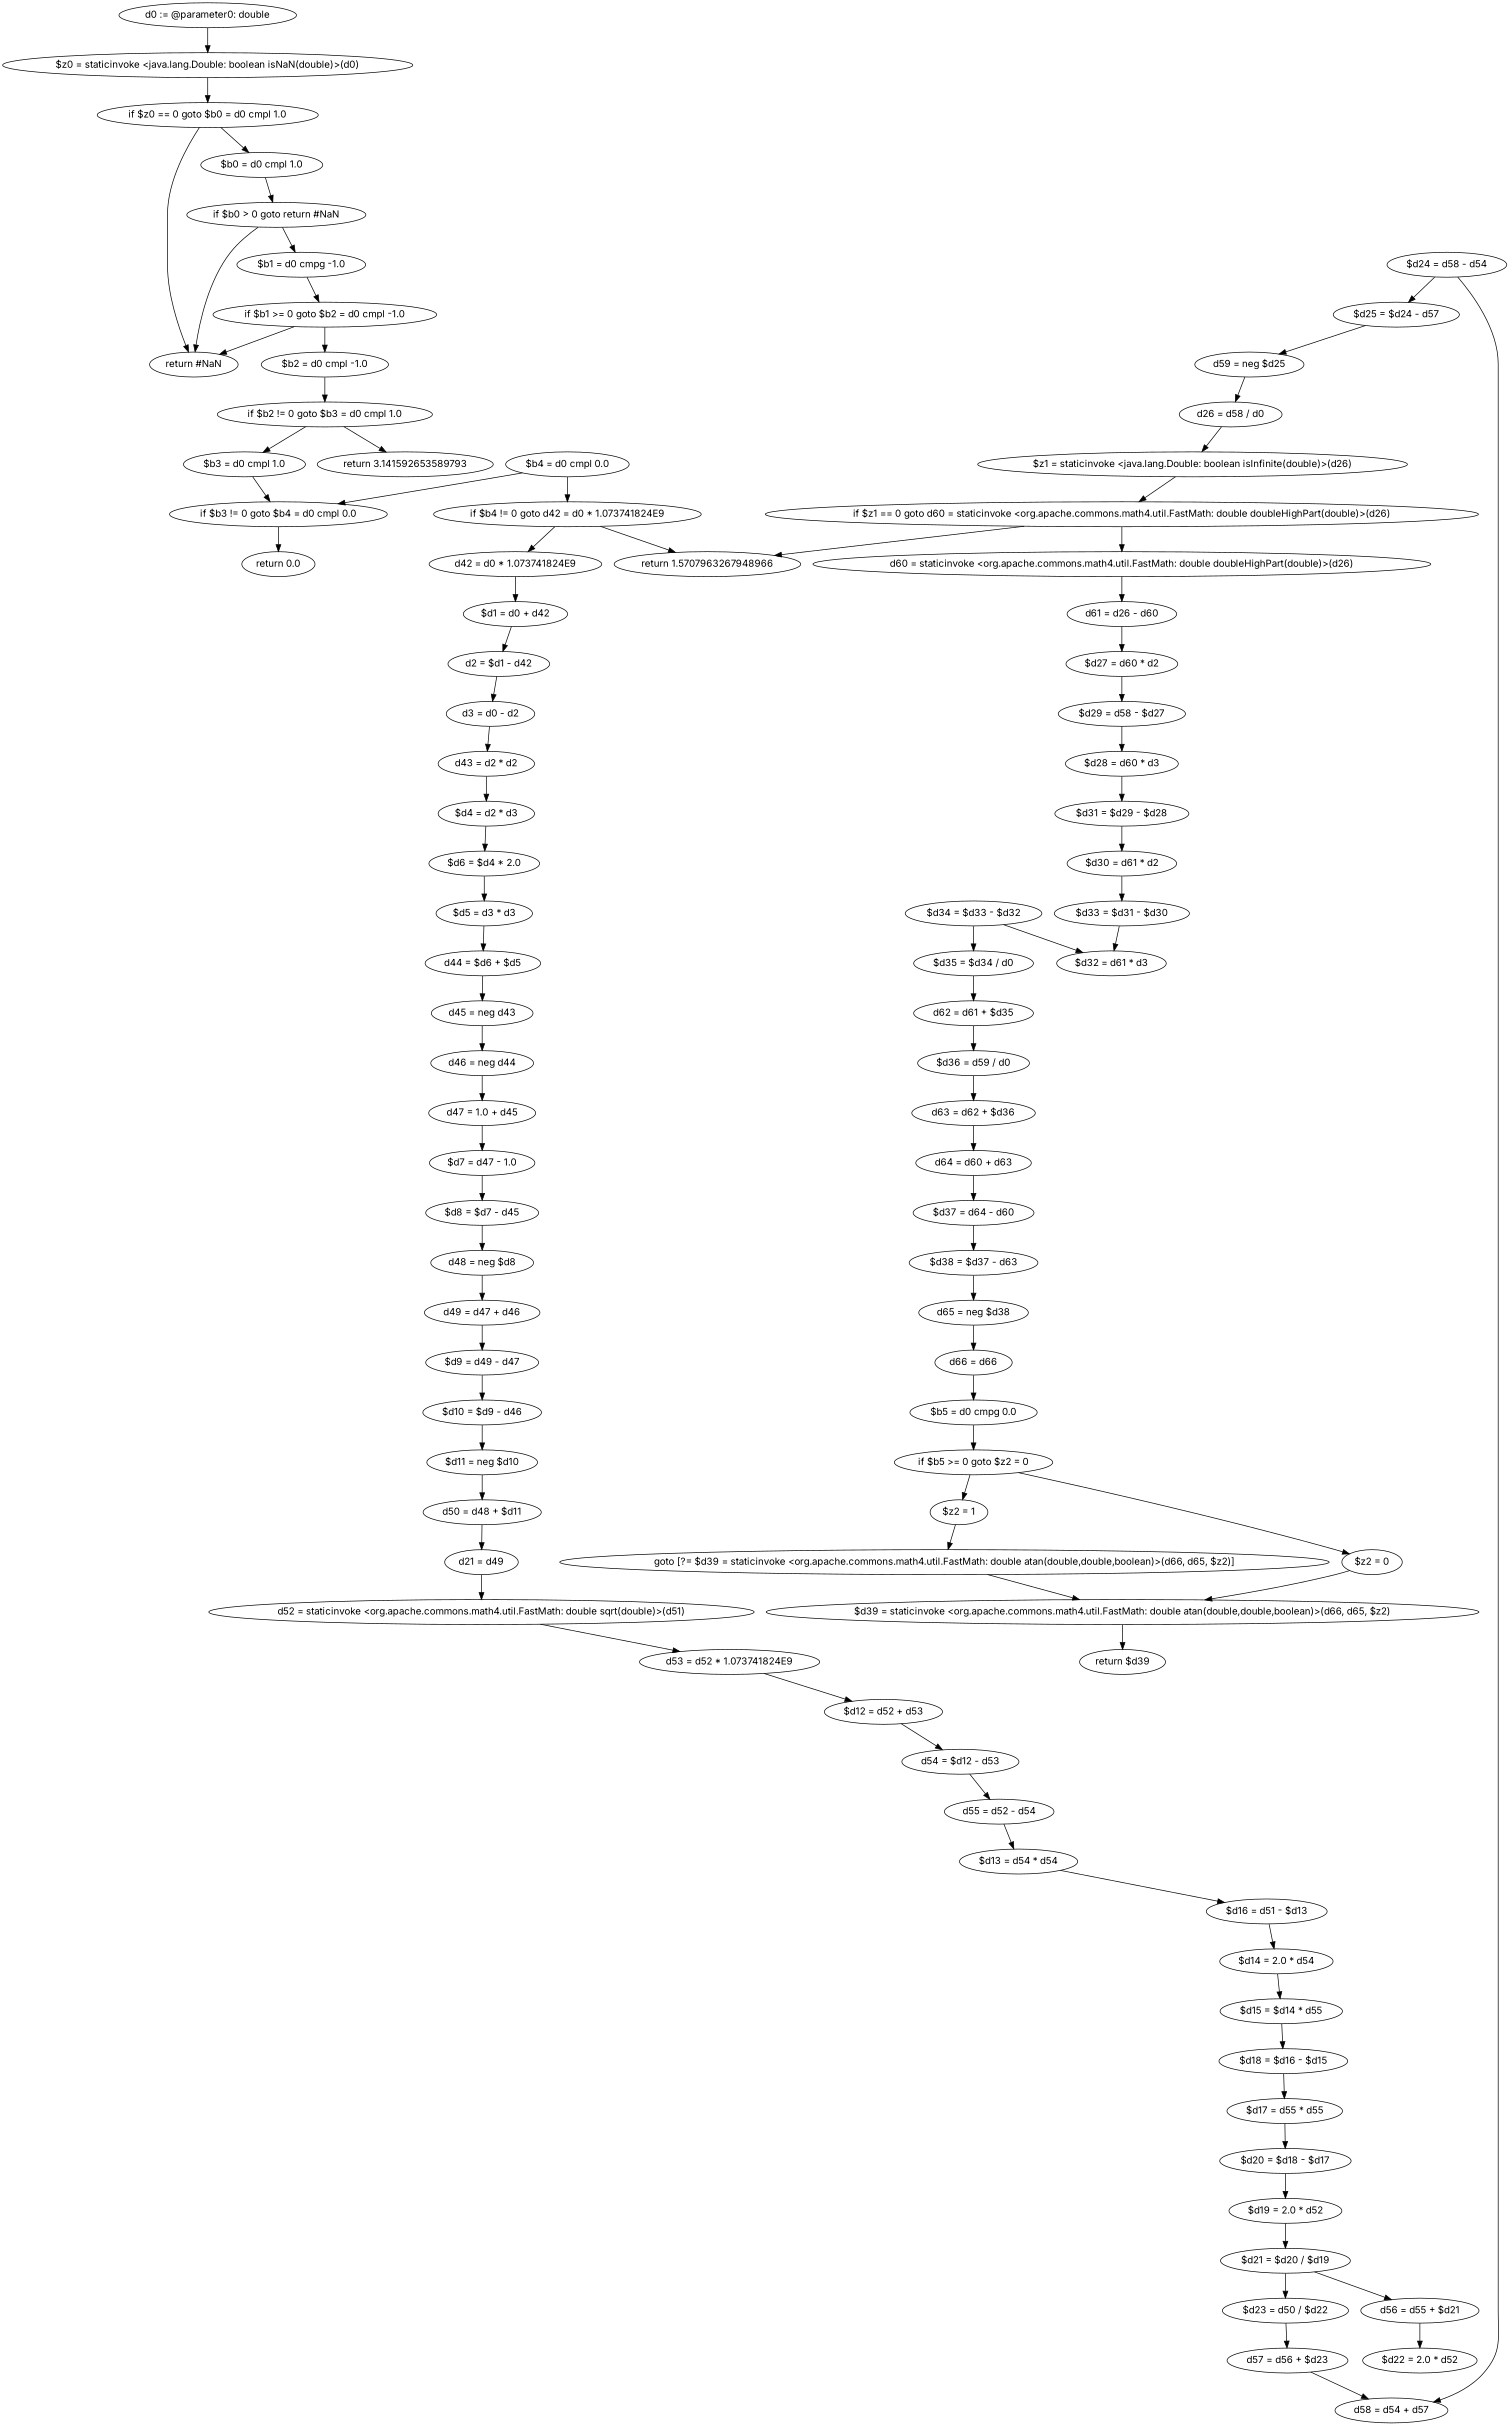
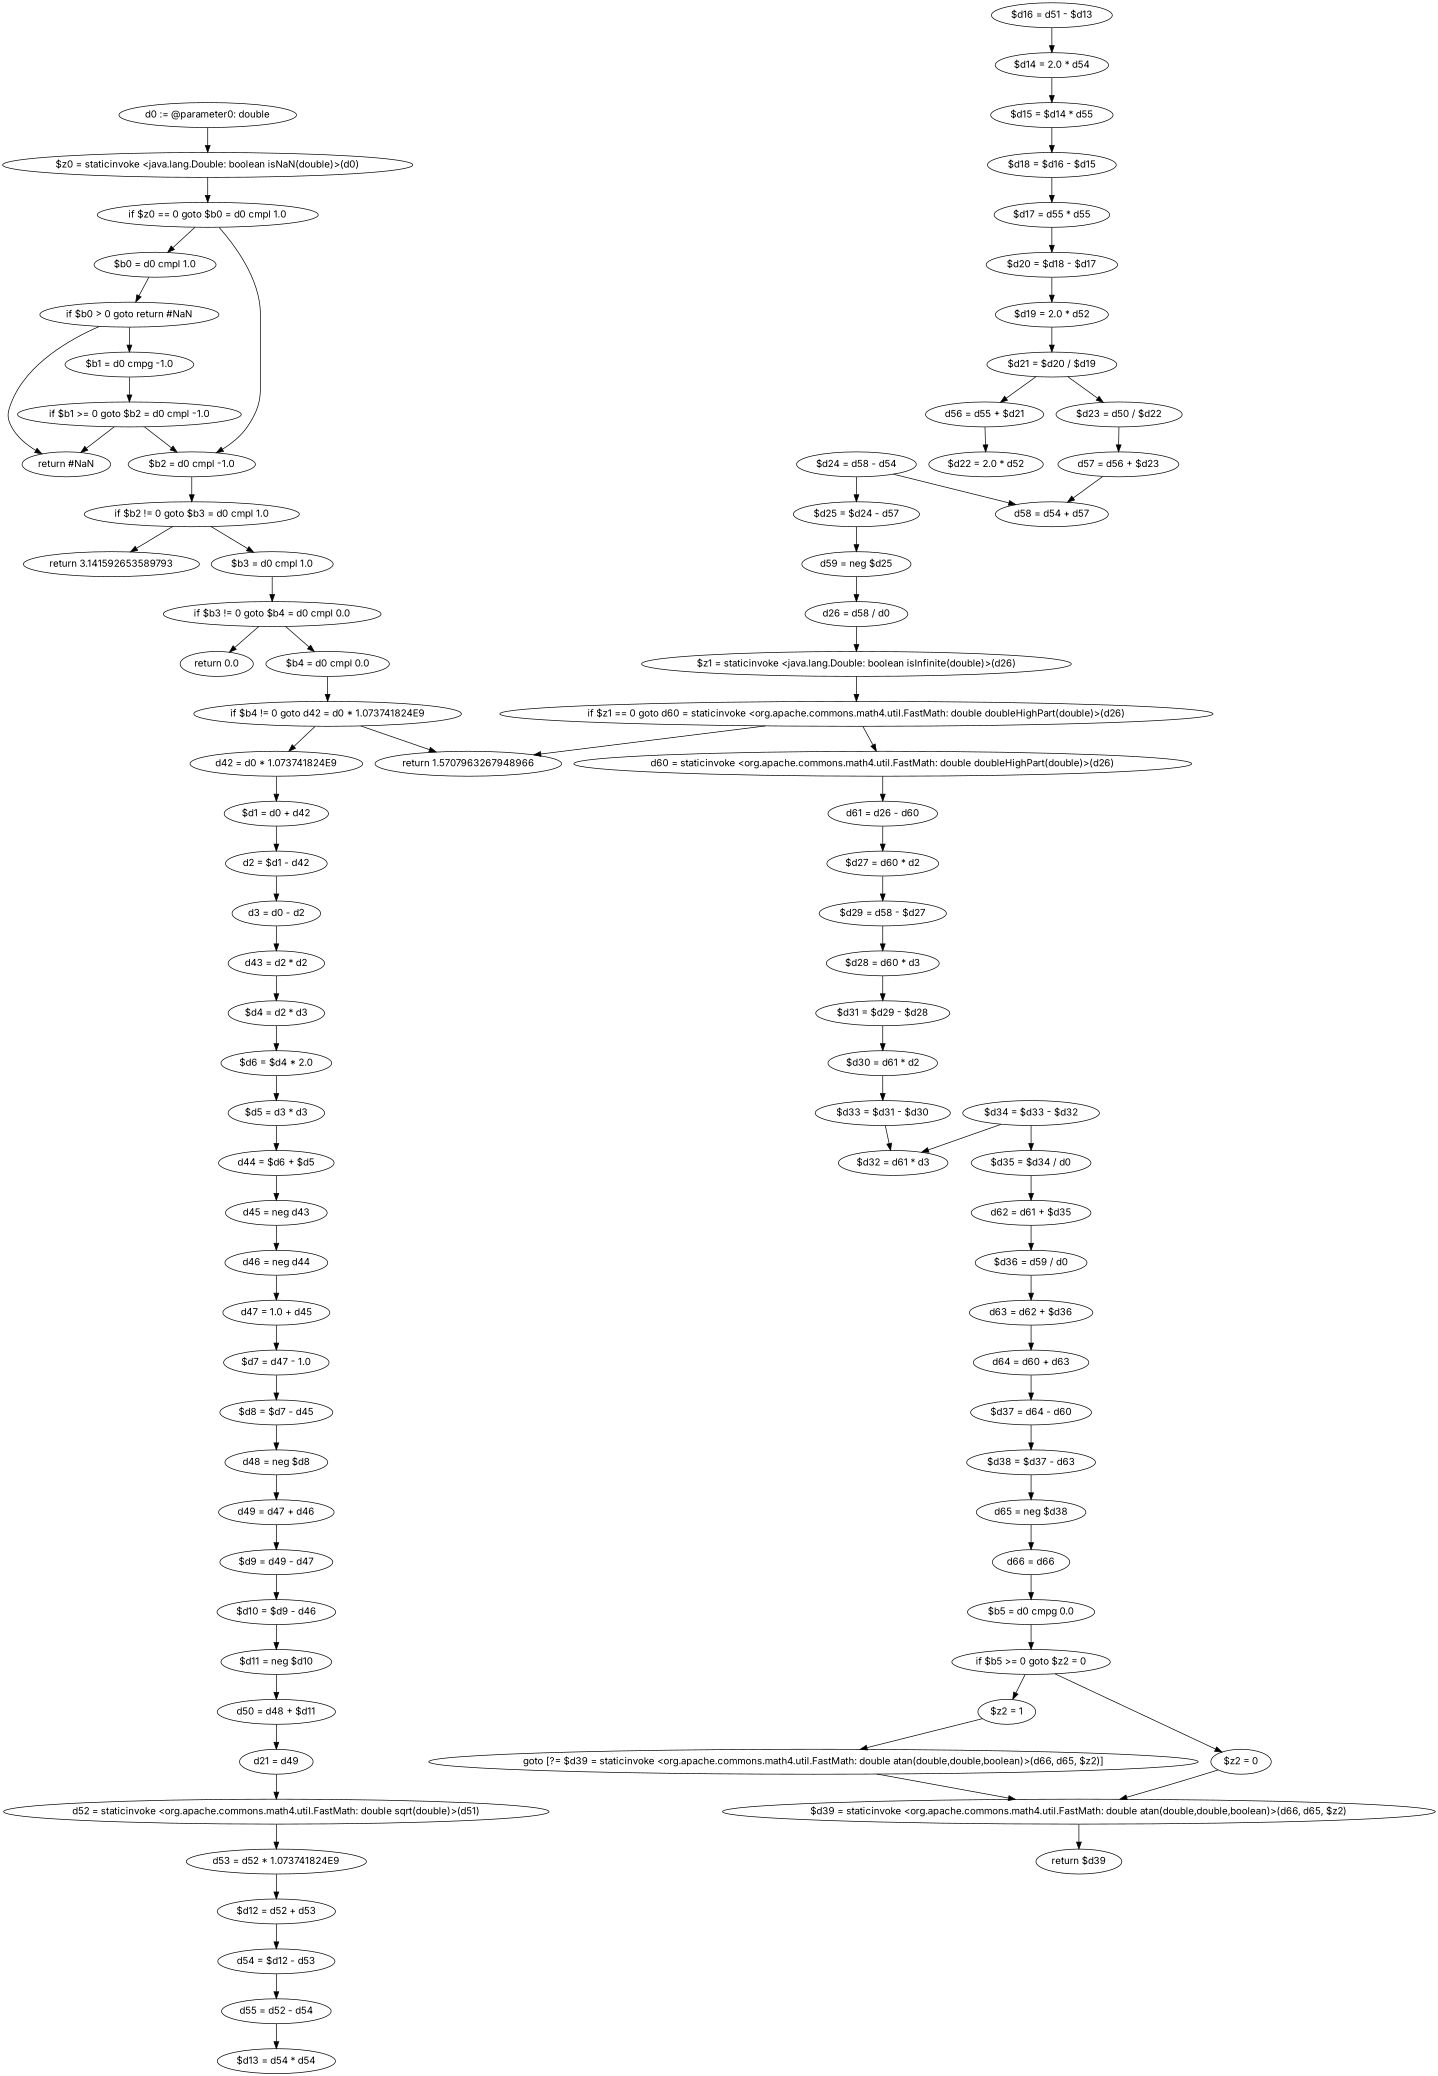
edge "if $z0 == 0 goto $b0 = d0 cmpl 1.0" -> "return #NaN": now "if $z0 == 0 goto $b0 = d0 cmpl 1.0" -> "$b2 = d0 cmpl -1.0"
edge "$b4 = d0 cmpl 0.0" -> "if $b3 != 0 goto $b4 = d0 cmpl 0.0": reversed
edge "$d13 = d54 * d54" -> "$d16 = d51 - $d13": removed
